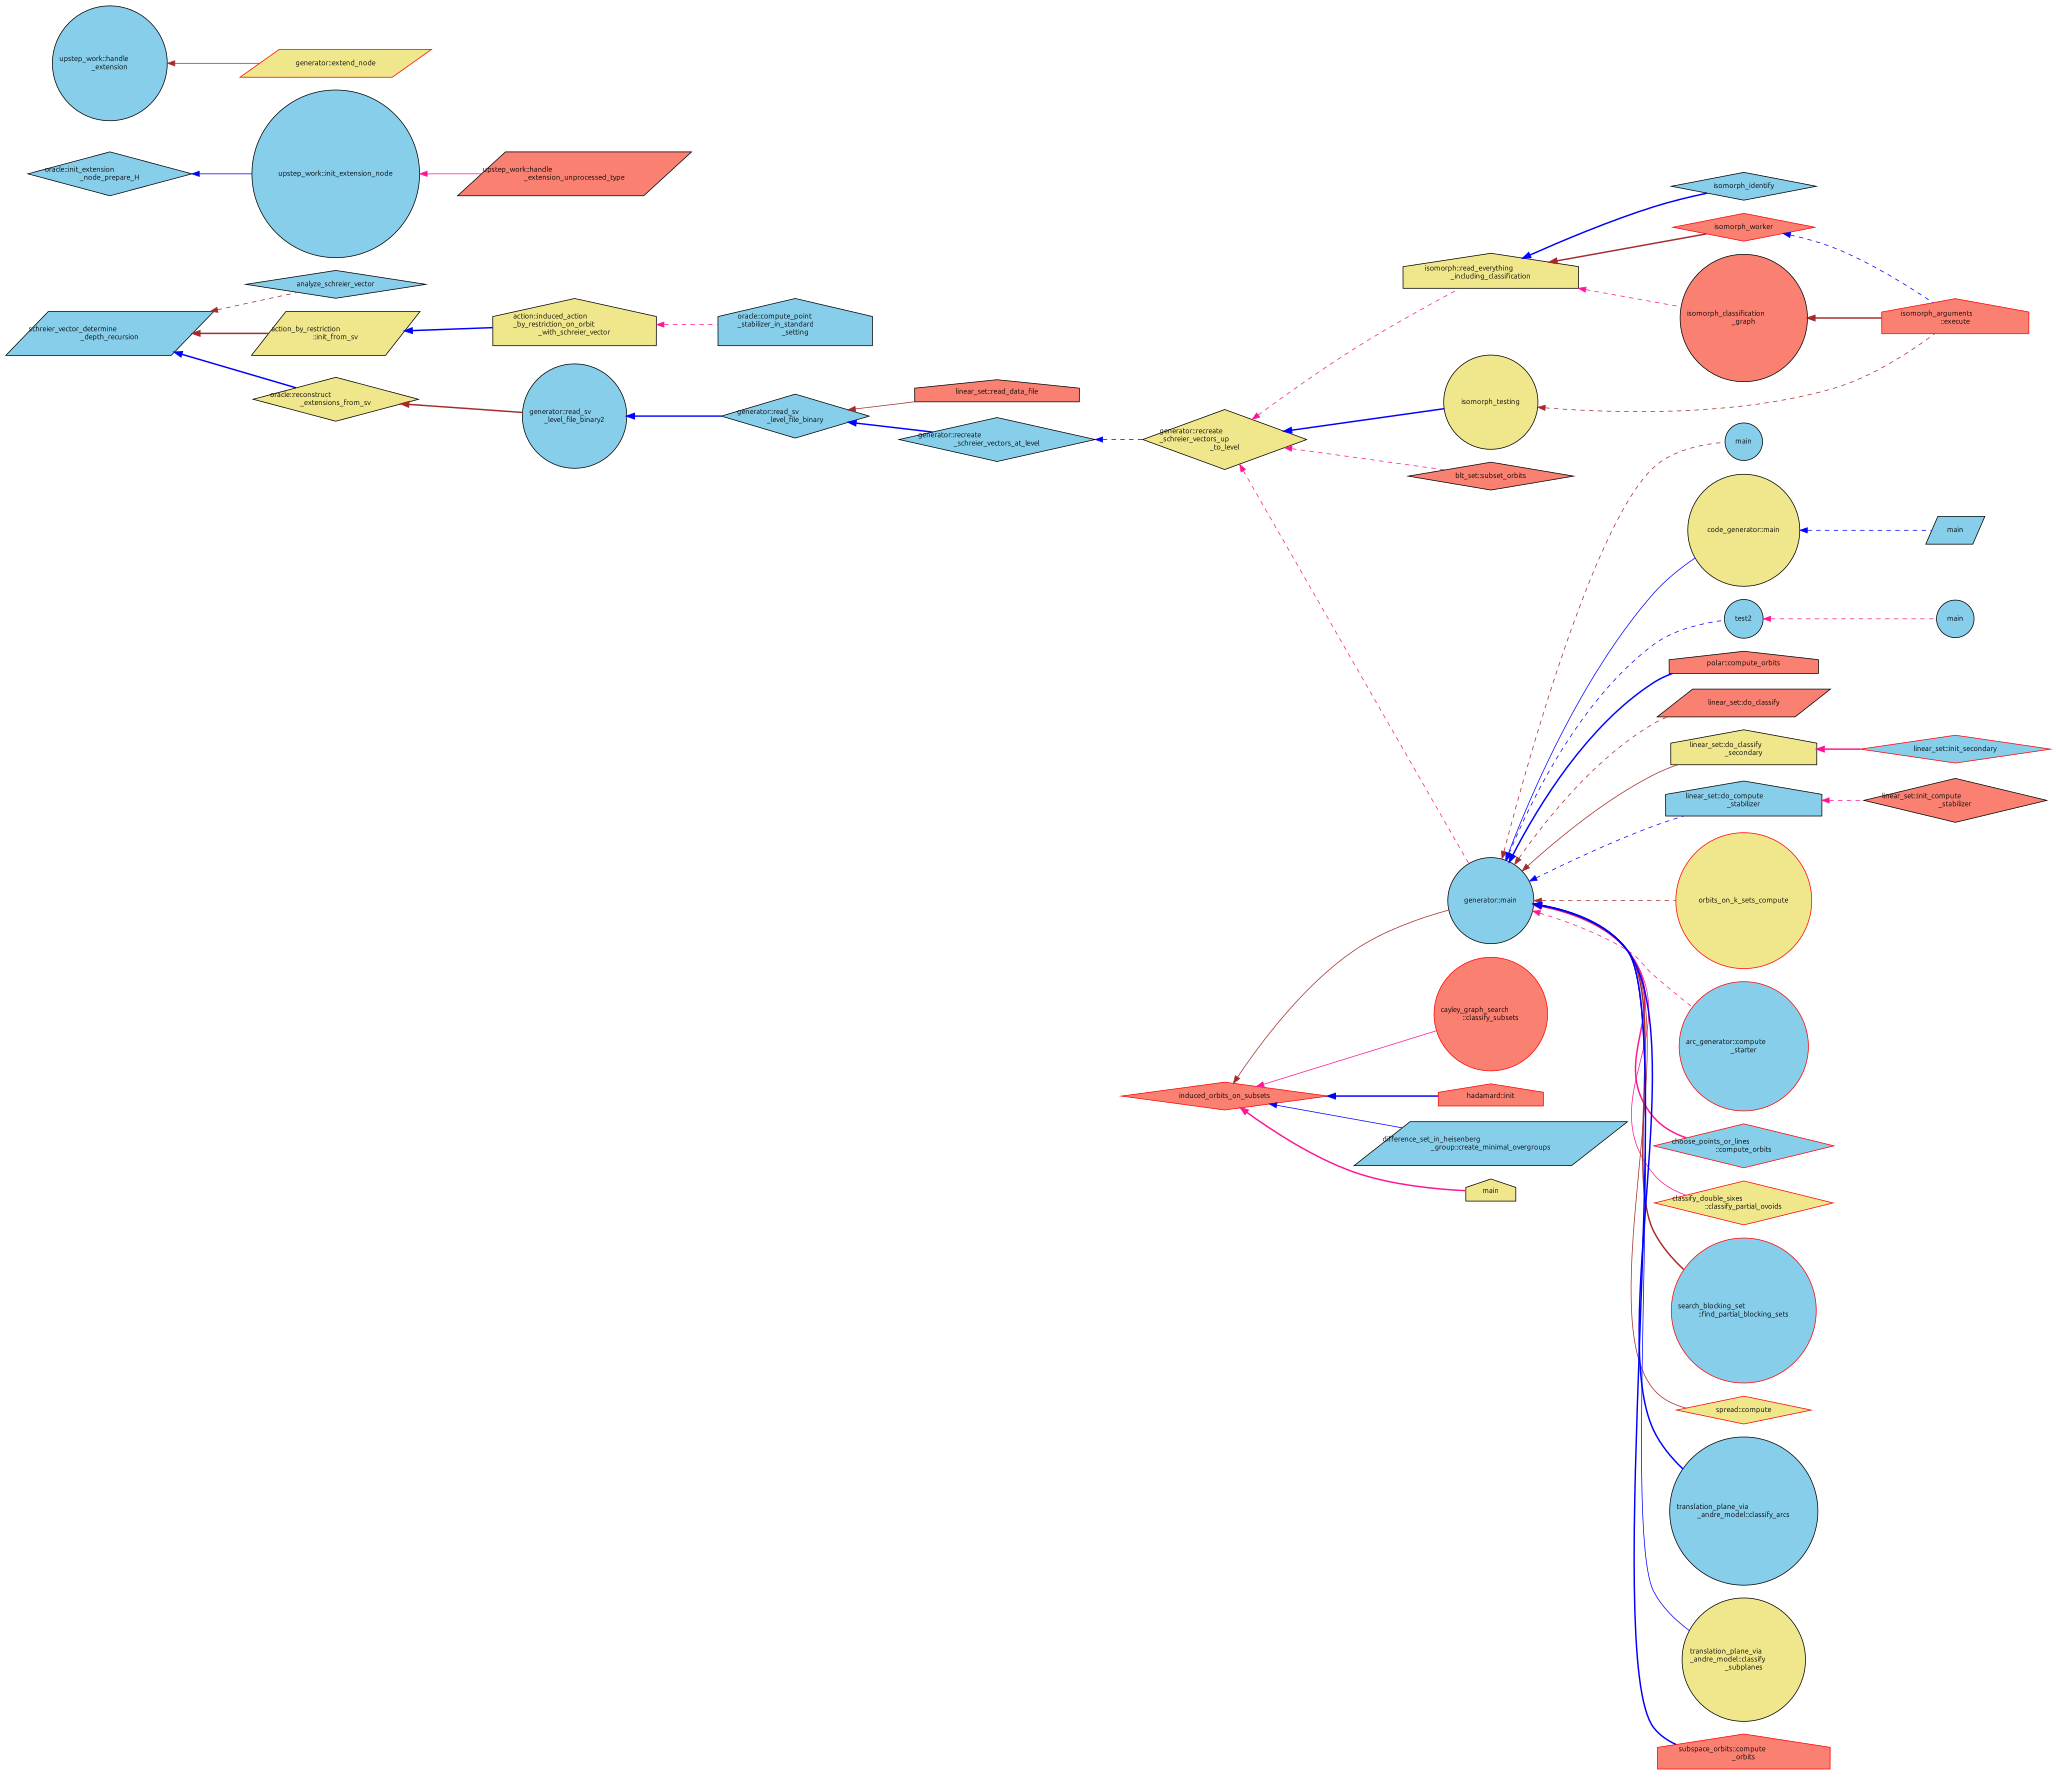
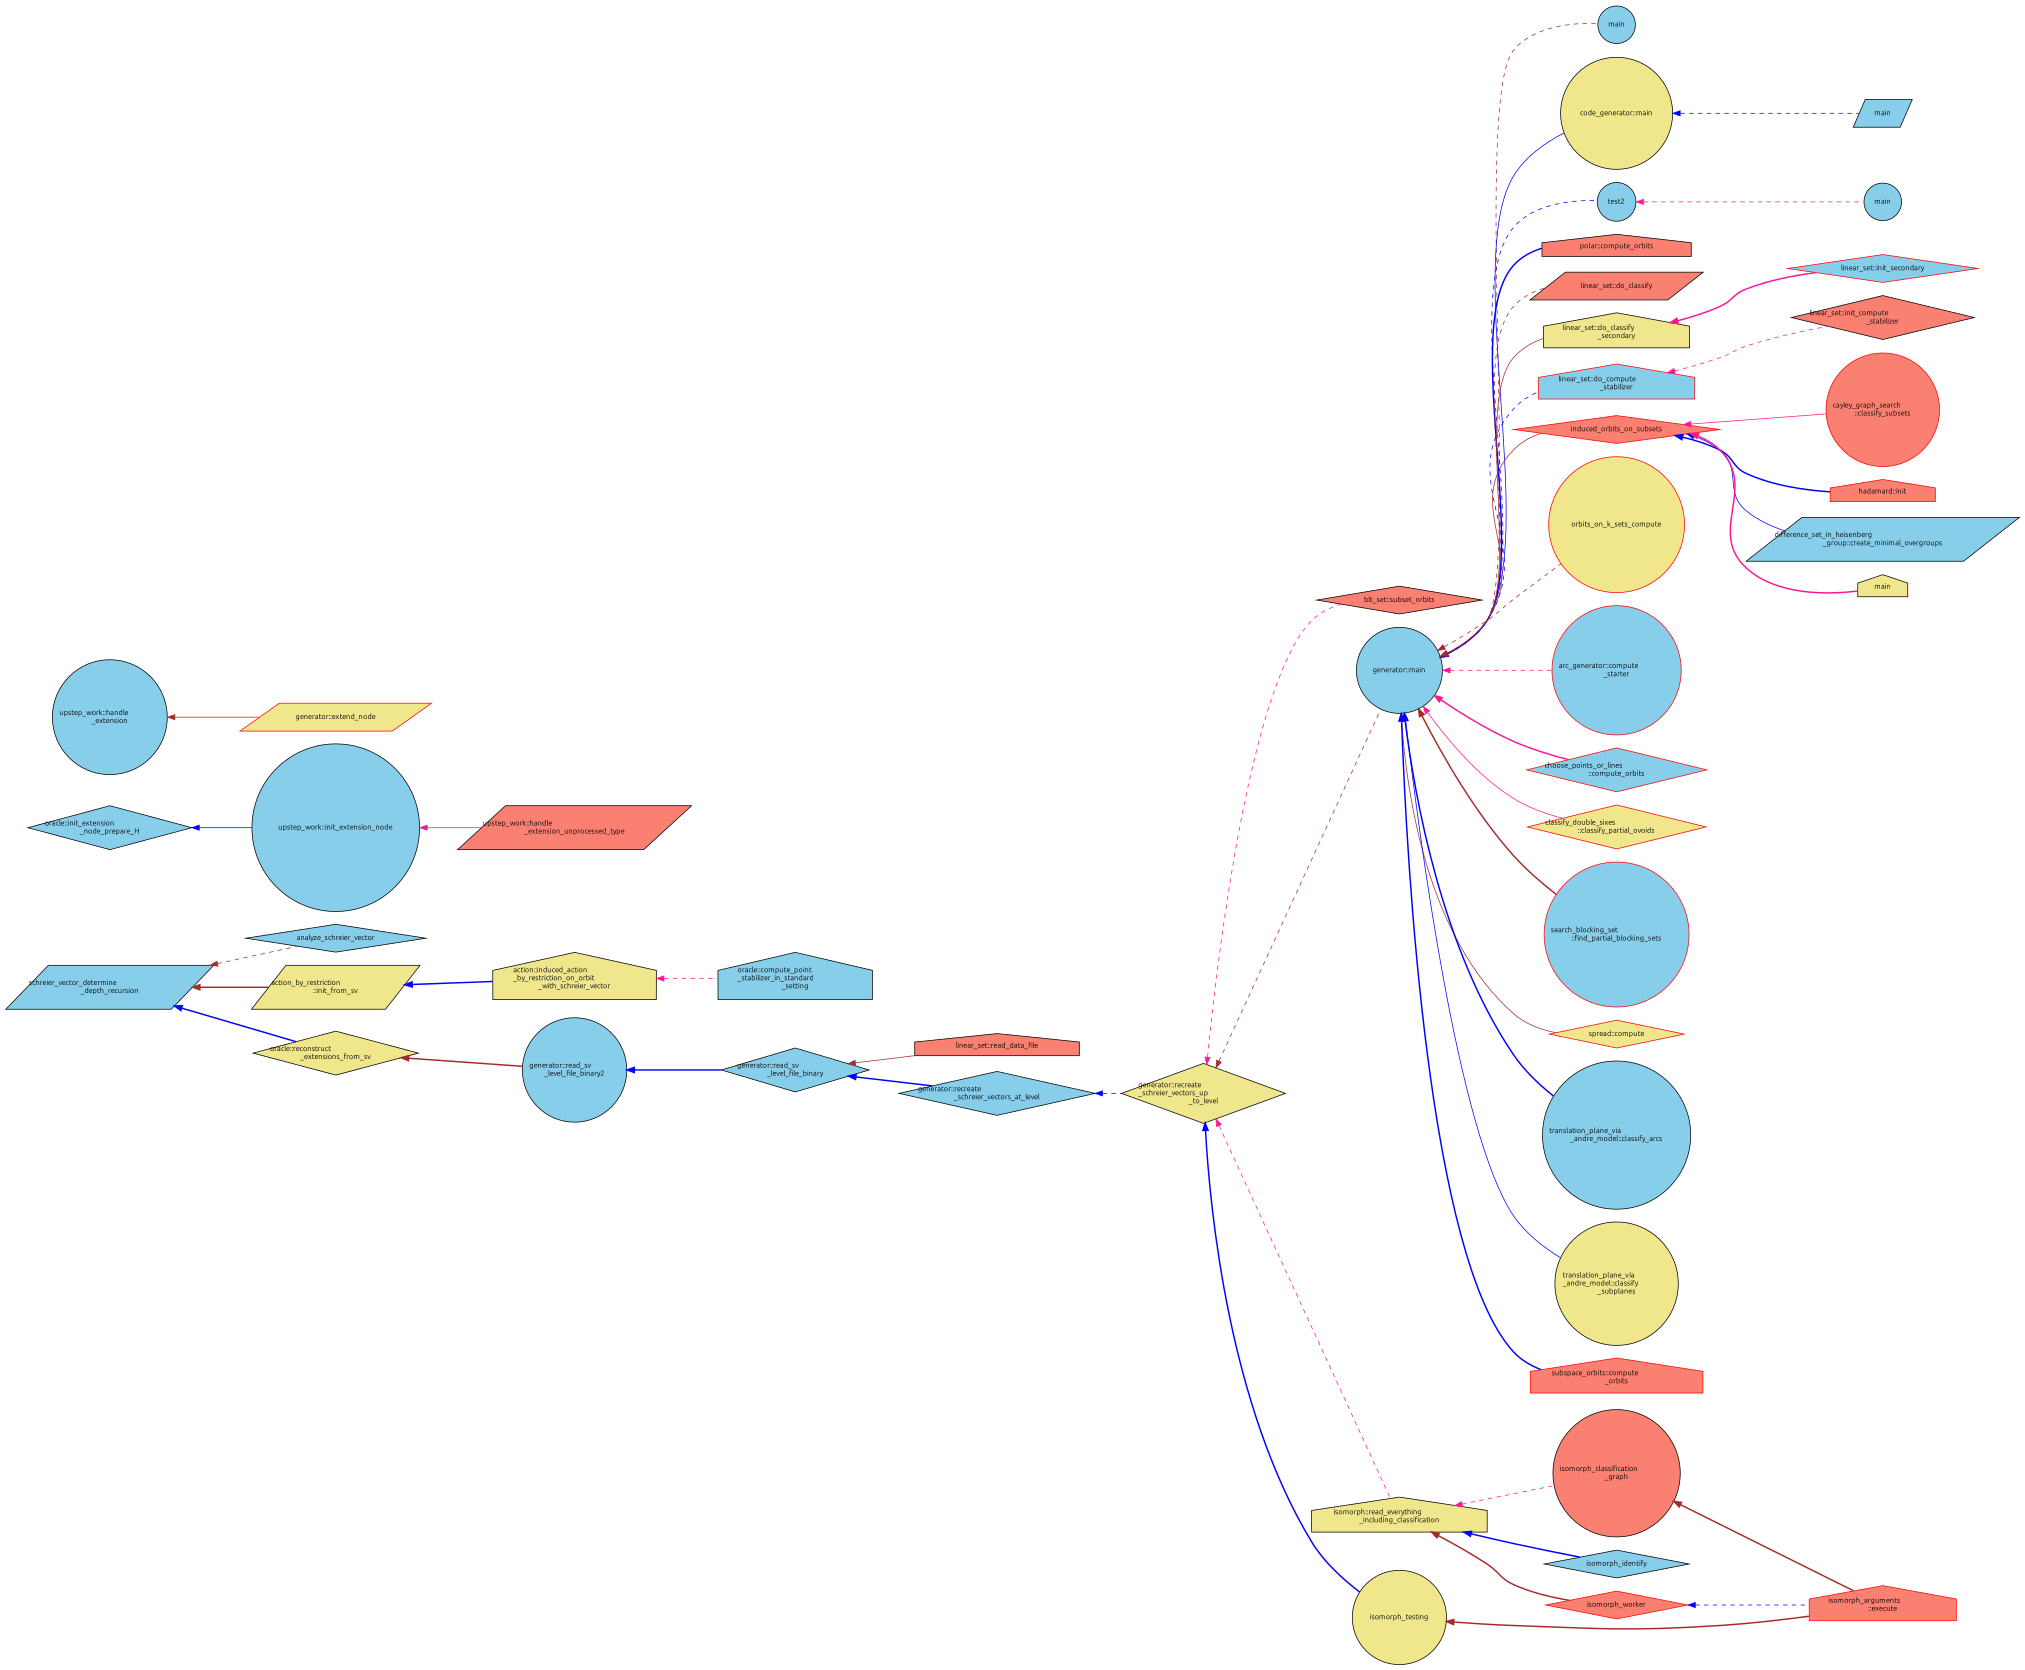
edge "isomorph_arguments ::execute" -> "isomorph_testing": style dashed -> bold
edge "generator::main" -> "generator::recreate _schreier_vectors_up _to_level": color deeppink -> brown
node "linear_set::do_compute _stabilizer": color black -> red
edge "generator::main" -> "induced_orbits_on_subsets": reversed
